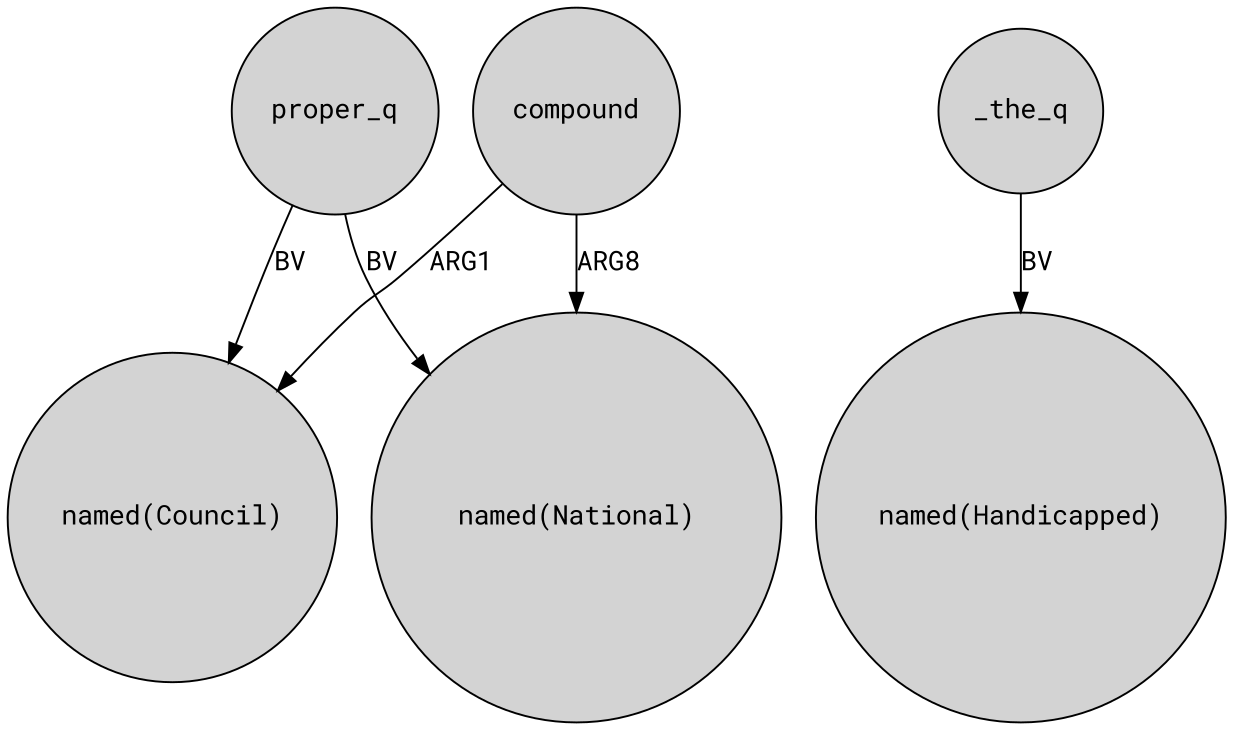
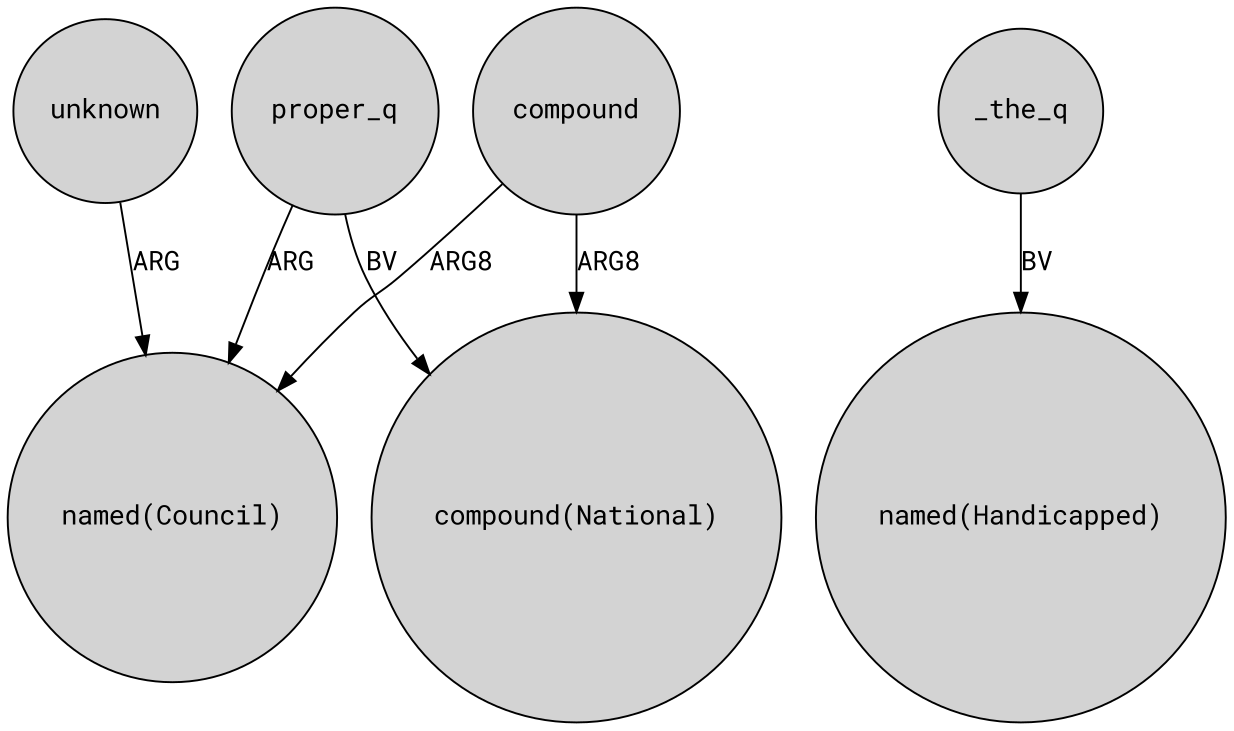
node "unknown": added
edge "proper_q" -> "named(Council)": label "BV" -> "ARG"
edge "compound" -> "named(Council)": label "ARG1" -> "ARG8"
node "named(National)": label "named(National)" -> "compound(National)"
